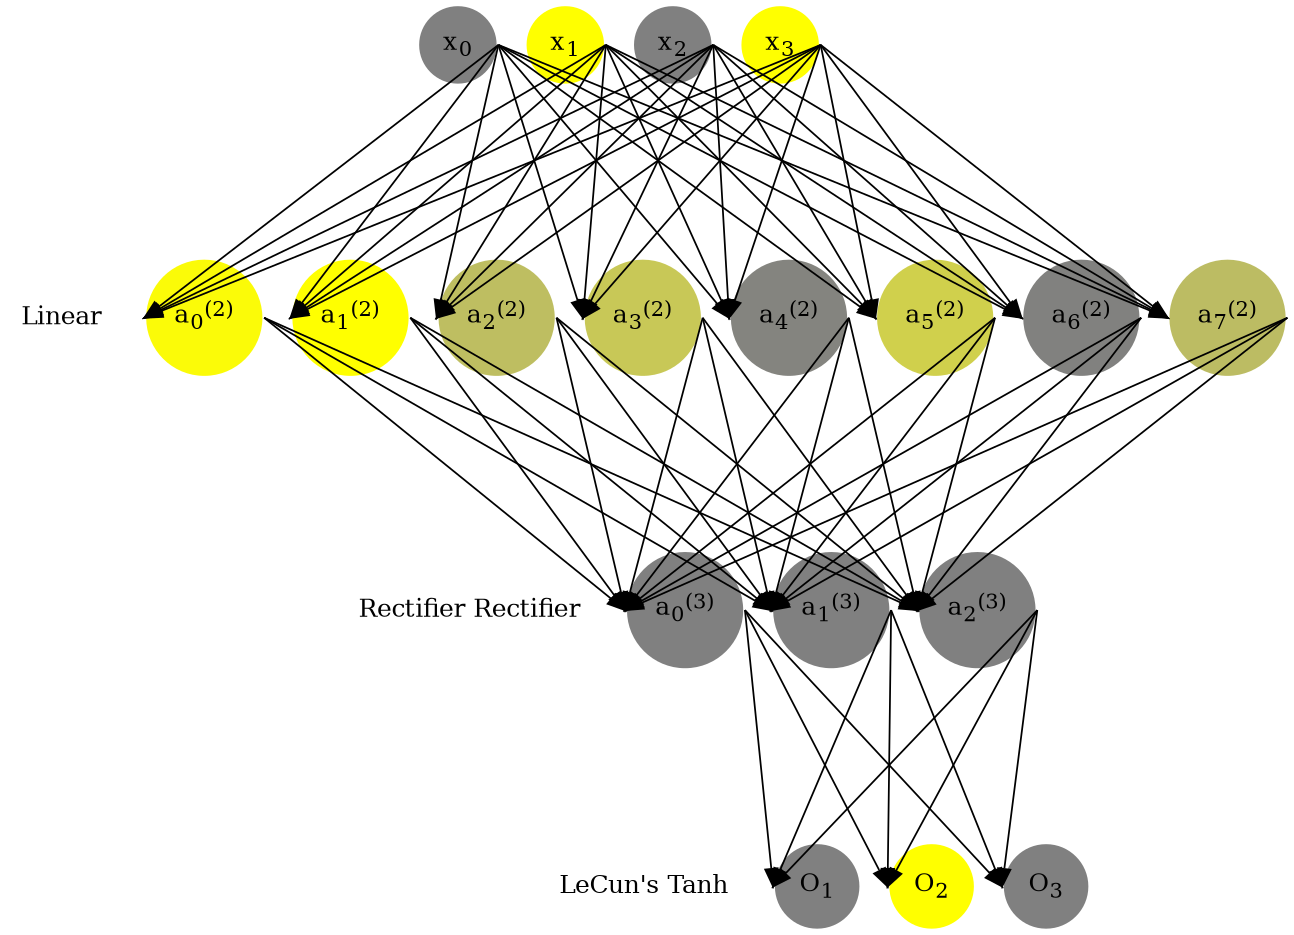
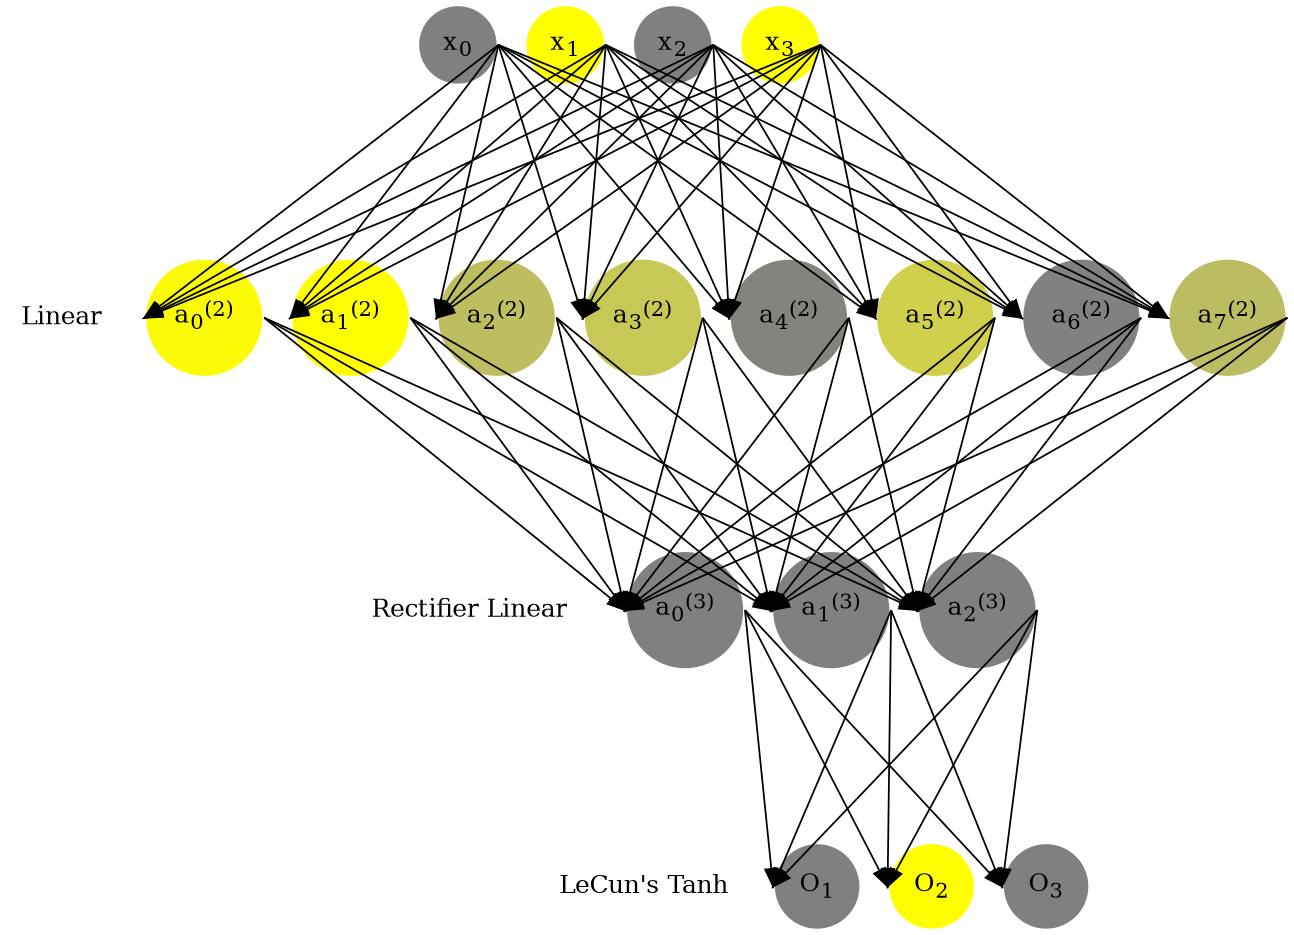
node "Rectifier Rectifier": label "Rectifier Rectifier" -> "Rectifier Linear"
